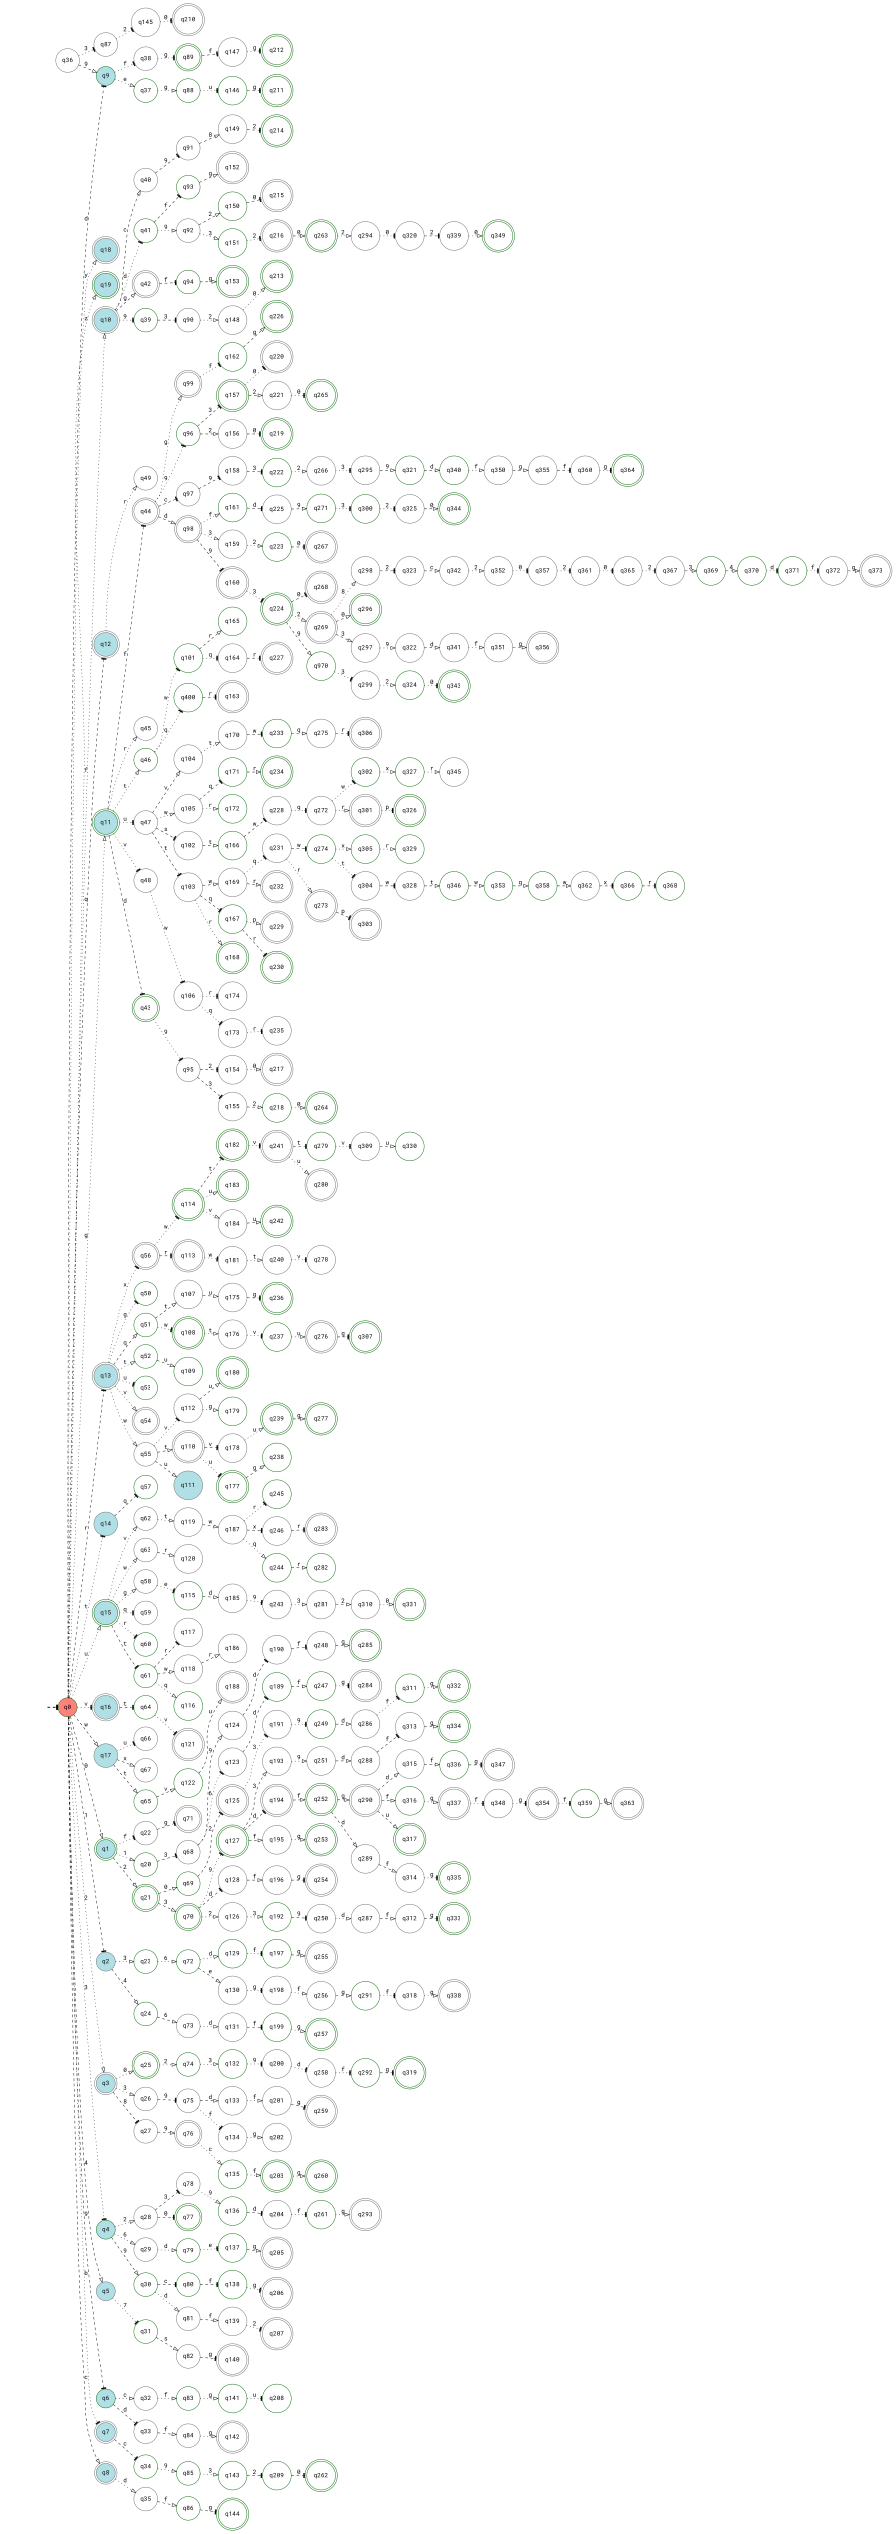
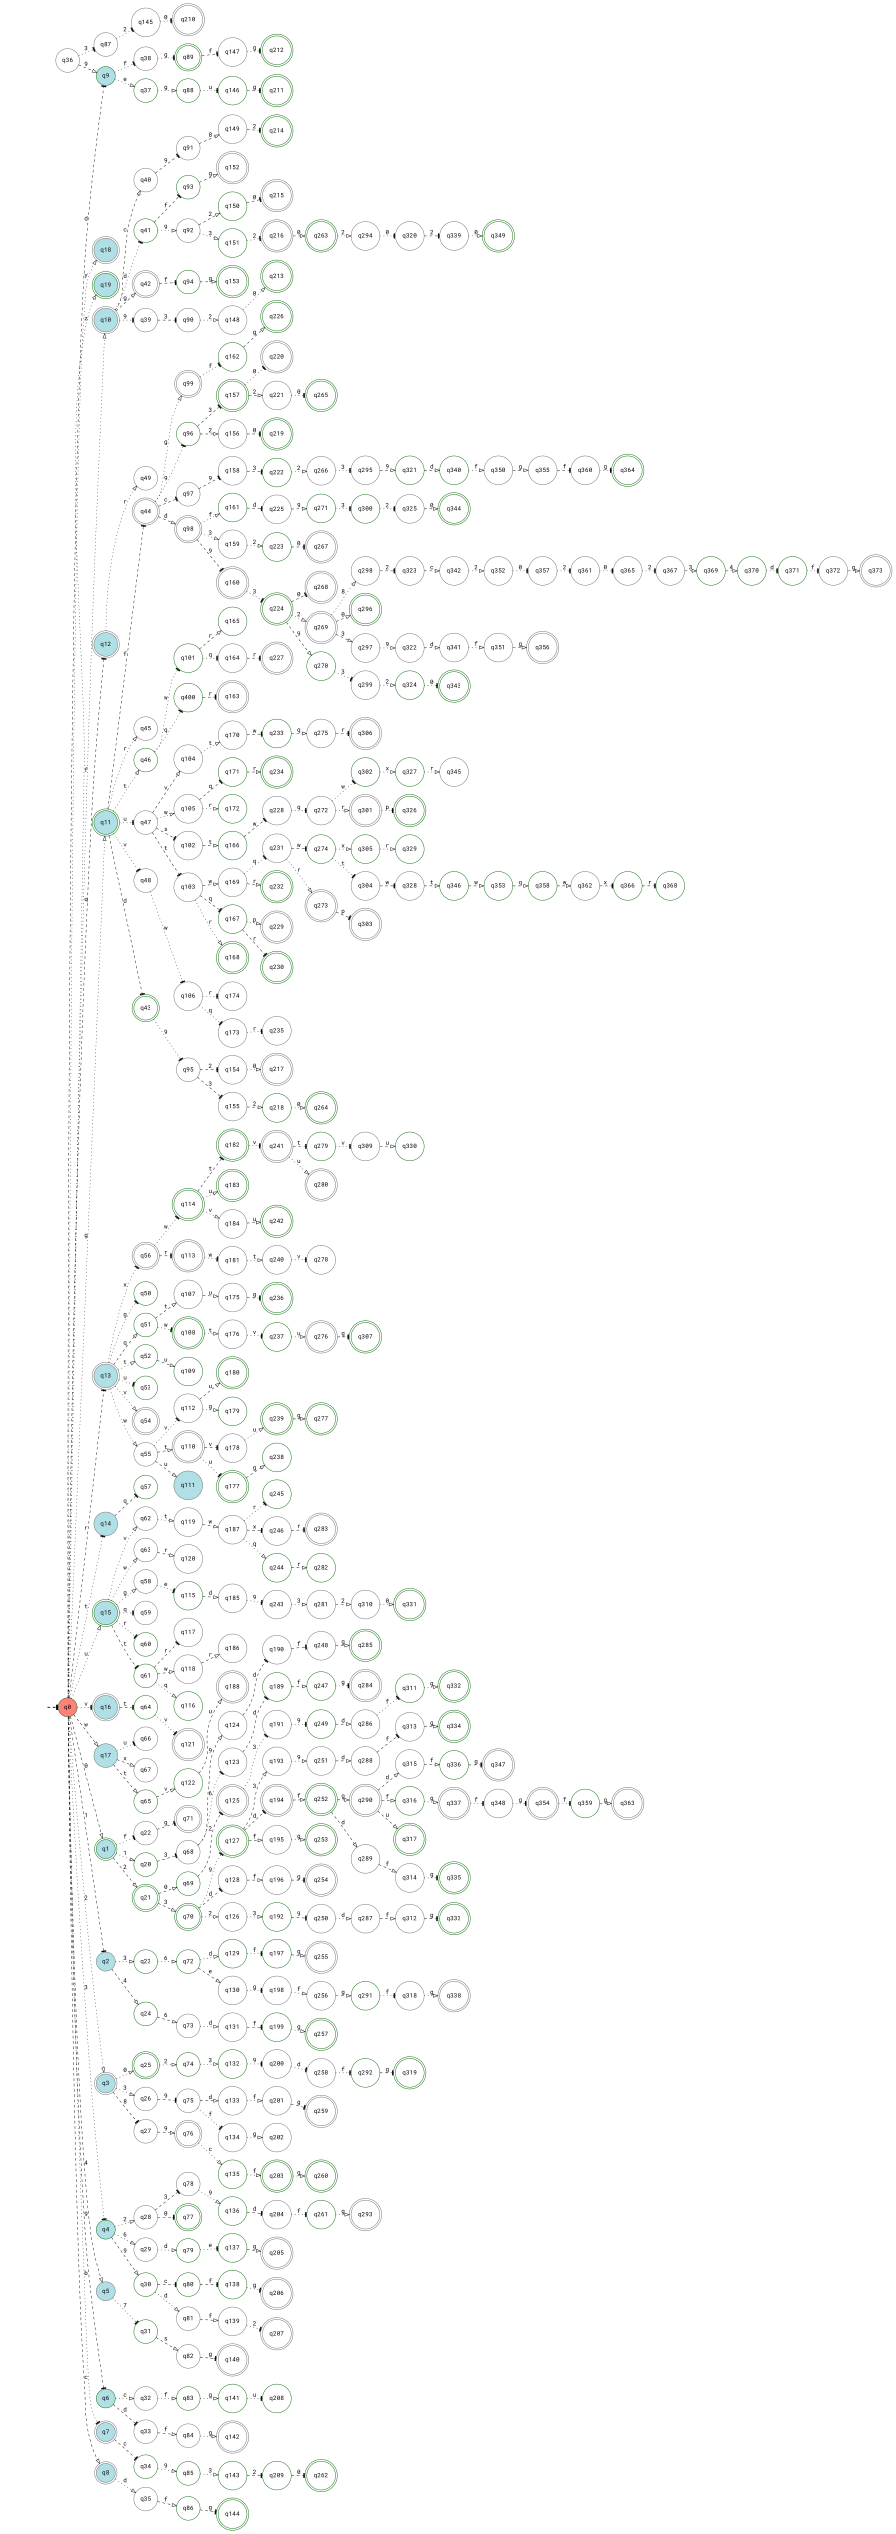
node "q39": color darkgreen -> gray40
node "q970": label "q970" -> "q270"
node "q232": color gray40 -> darkgreen
